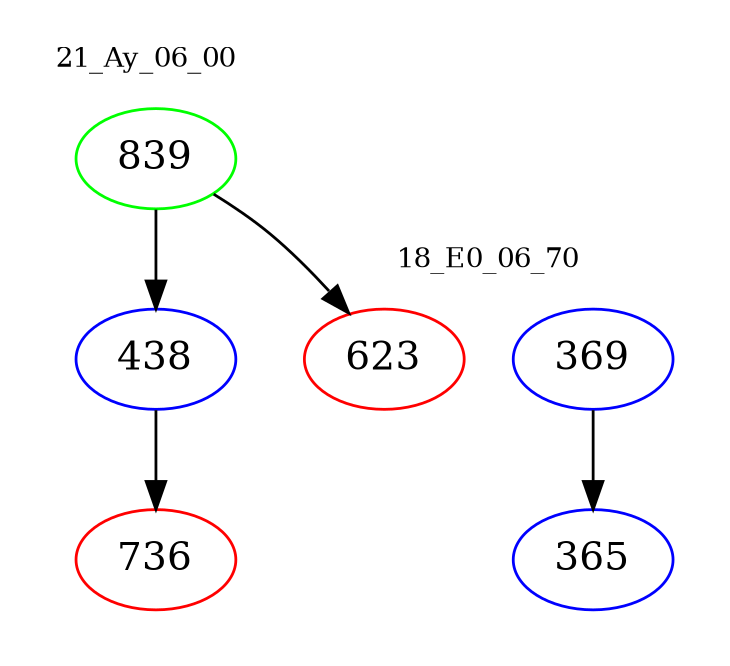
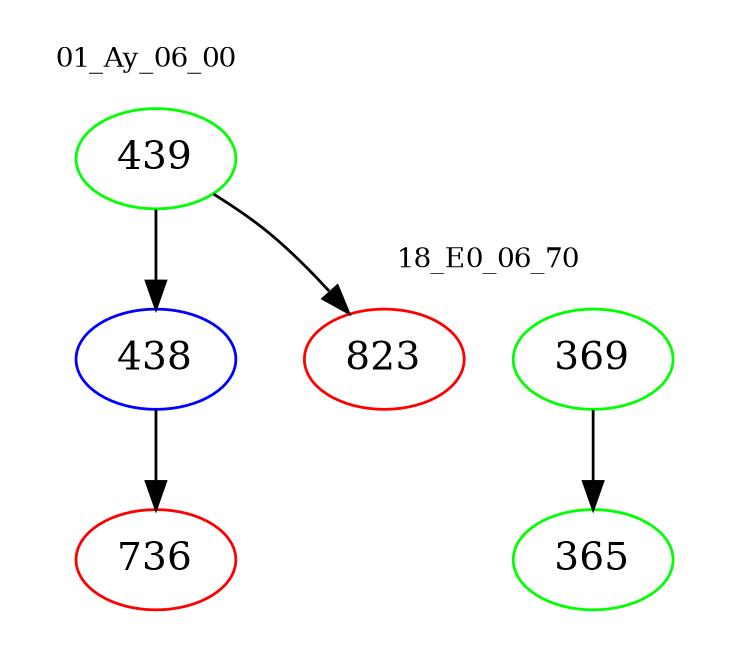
cluster "21_Ay_06_00": label "21_Ay_06_00" -> "01_Ay_06_00"
node "839": label "839" -> "439"
node "623": label "623" -> "823"
node "369": color blue -> green
node "365": color blue -> green
